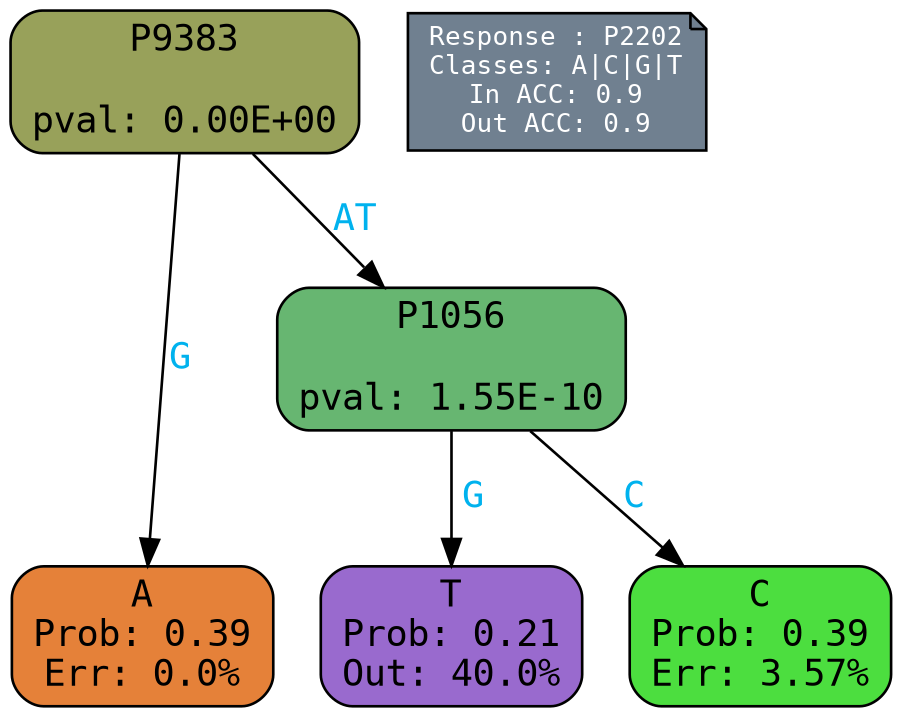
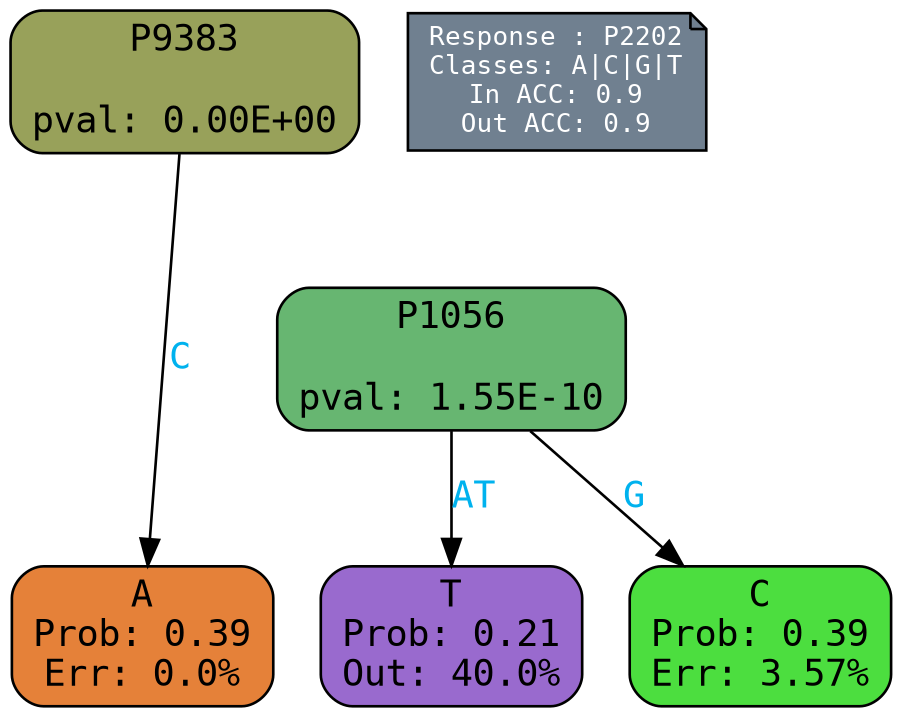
edge "P9383 pval: 0.00E+00" -> "P1056 pval: 1.55E-10": removed, label "AT"
edge "P9383 pval: 0.00E+00" -> "A Prob: 0.39 Err: 0.0%": label "G" -> "C"
edge "P1056 pval: 1.55E-10" -> "T Prob: 0.21 Out: 40.0%": label "G" -> "AT"
edge "P1056 pval: 1.55E-10" -> "C Prob: 0.39 Err: 3.57%": label "C" -> "G"
